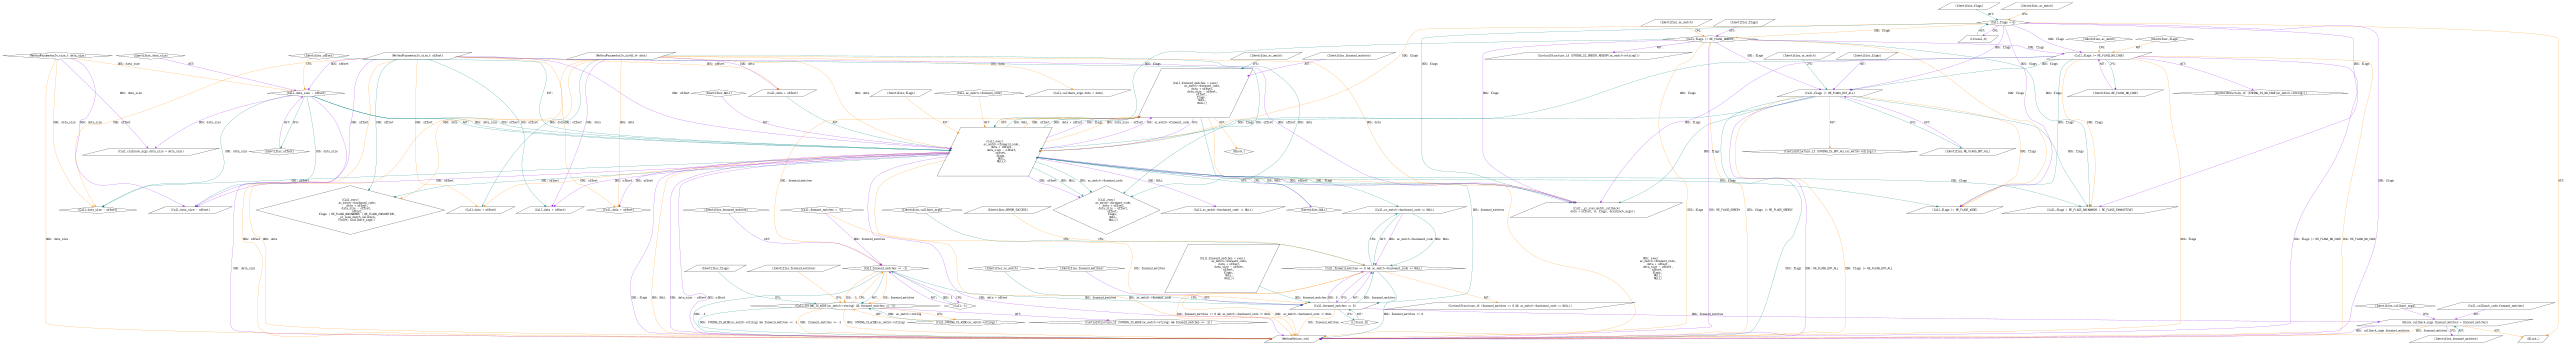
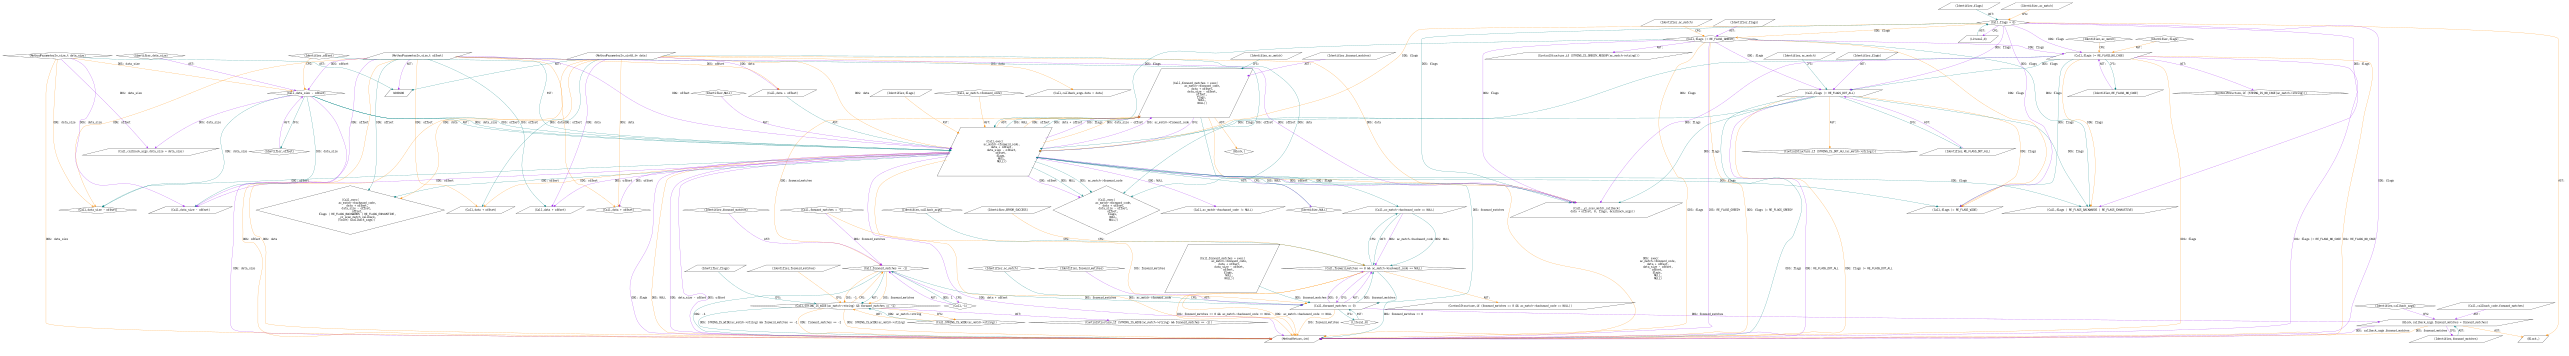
node "1000100": added
